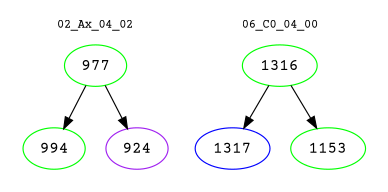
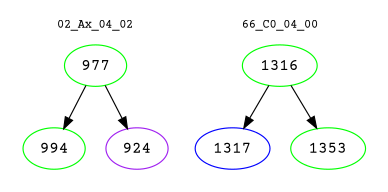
cluster "06_C0_04_00": label "06_C0_04_00" -> "66_C0_04_00"
node "1153": label "1153" -> "1353"
